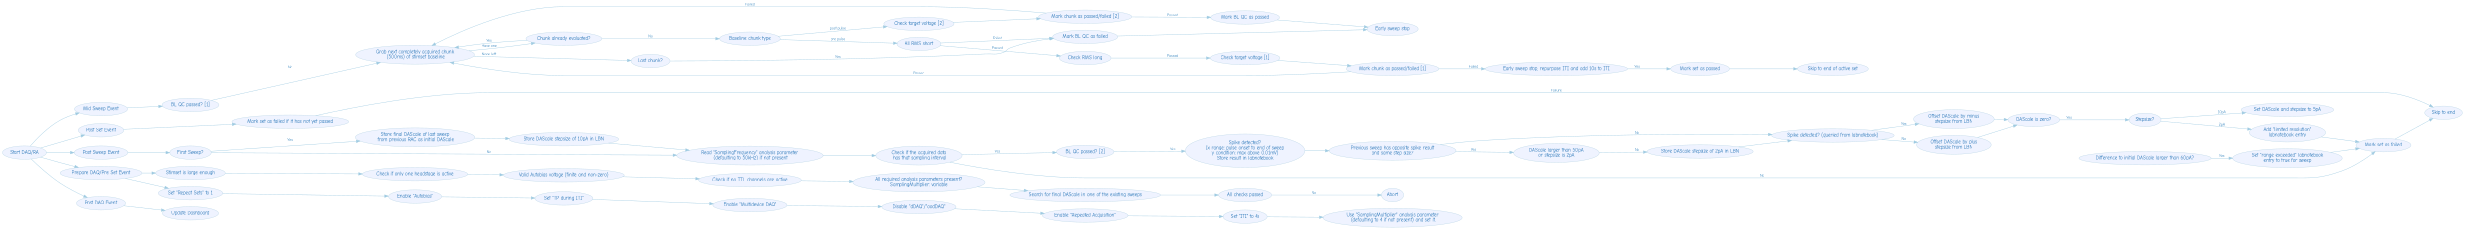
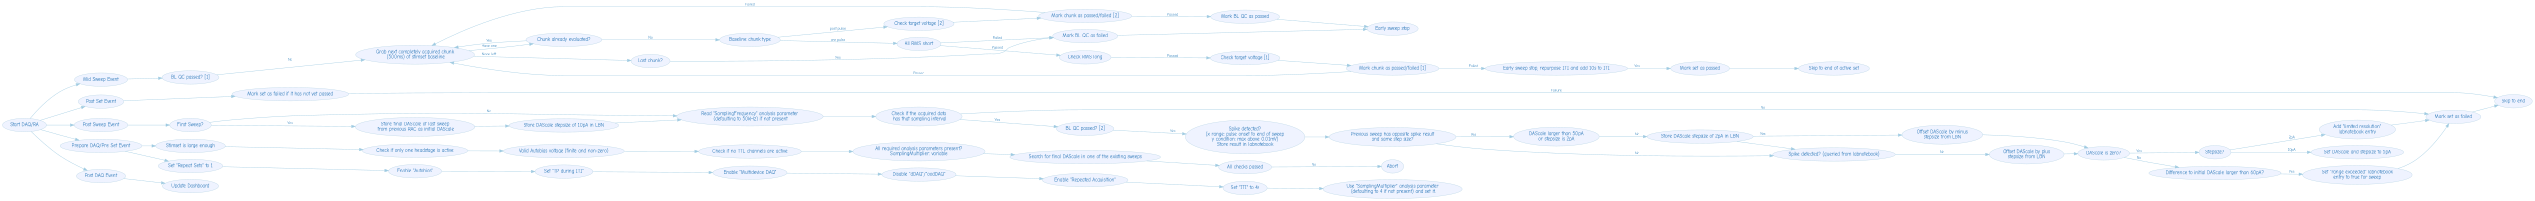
edge "Spike detected? (queried from labnotebook)" -> "Offset DAScale by minus stepsize from LBN": now "Store DAScale stepsize of 2pA in LBN" -> "Offset DAScale by minus stepsize from LBN"
edge "DAScale is zero?" -> "Difference to initial DAScale larger than 60pA?": added, label "No"
